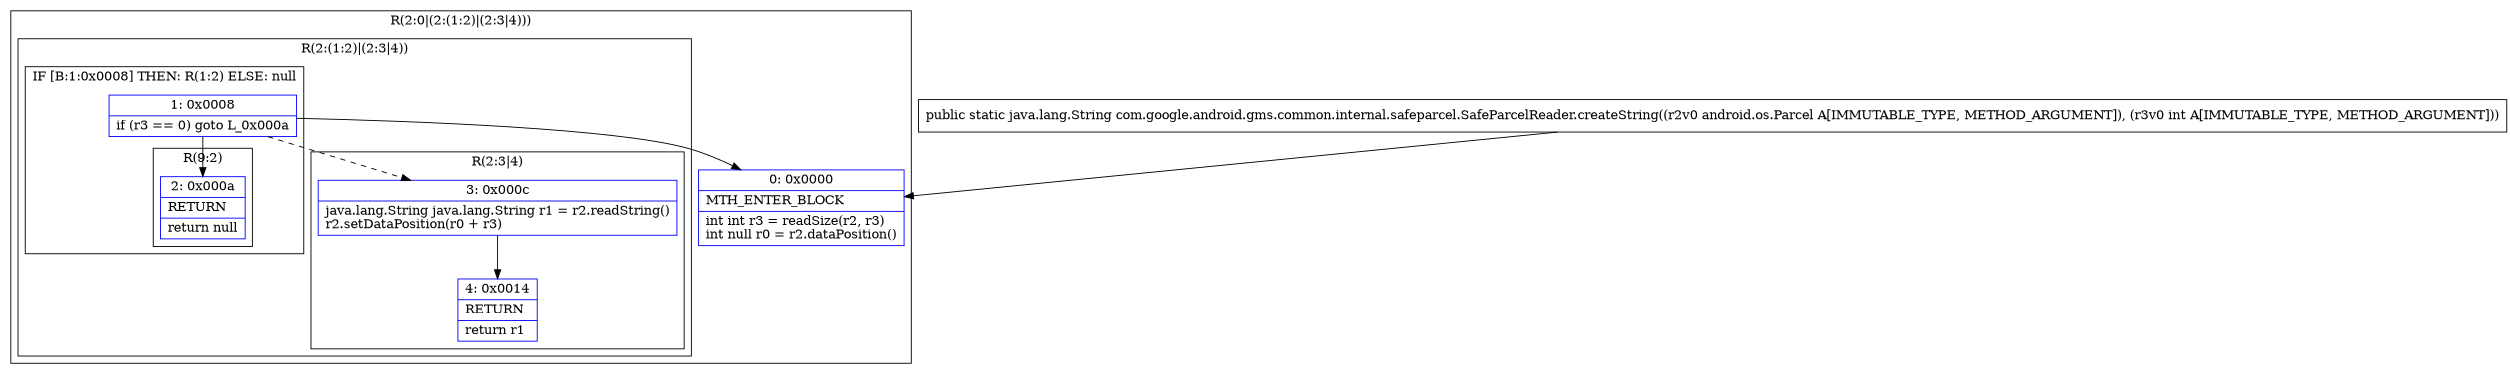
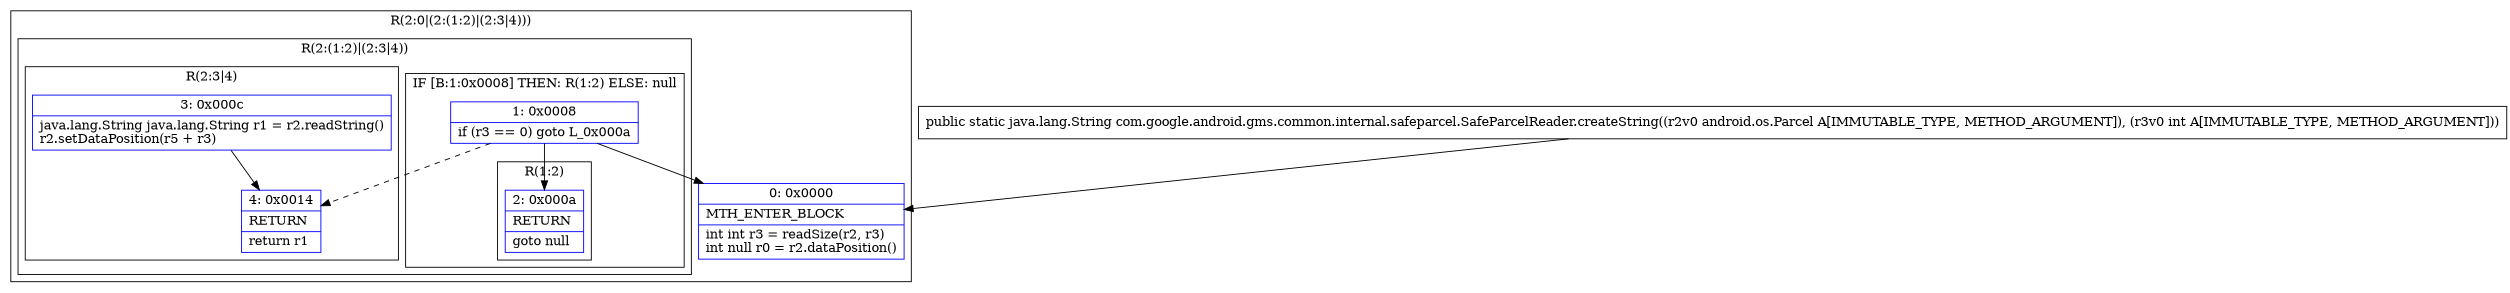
edge "1: 0x0008" -> "3: 0x000c": now "1: 0x0008" -> "4: 0x0014"
cluster "R(9:2)": label "R(9:2)" -> "R(1:2)"
node "3: 0x000c": text "r2.setDataPosition(r0 + r3)" -> "r2.setDataPosition(r5 + r3)"
node "2: 0x000a": text "return null" -> "goto null"
